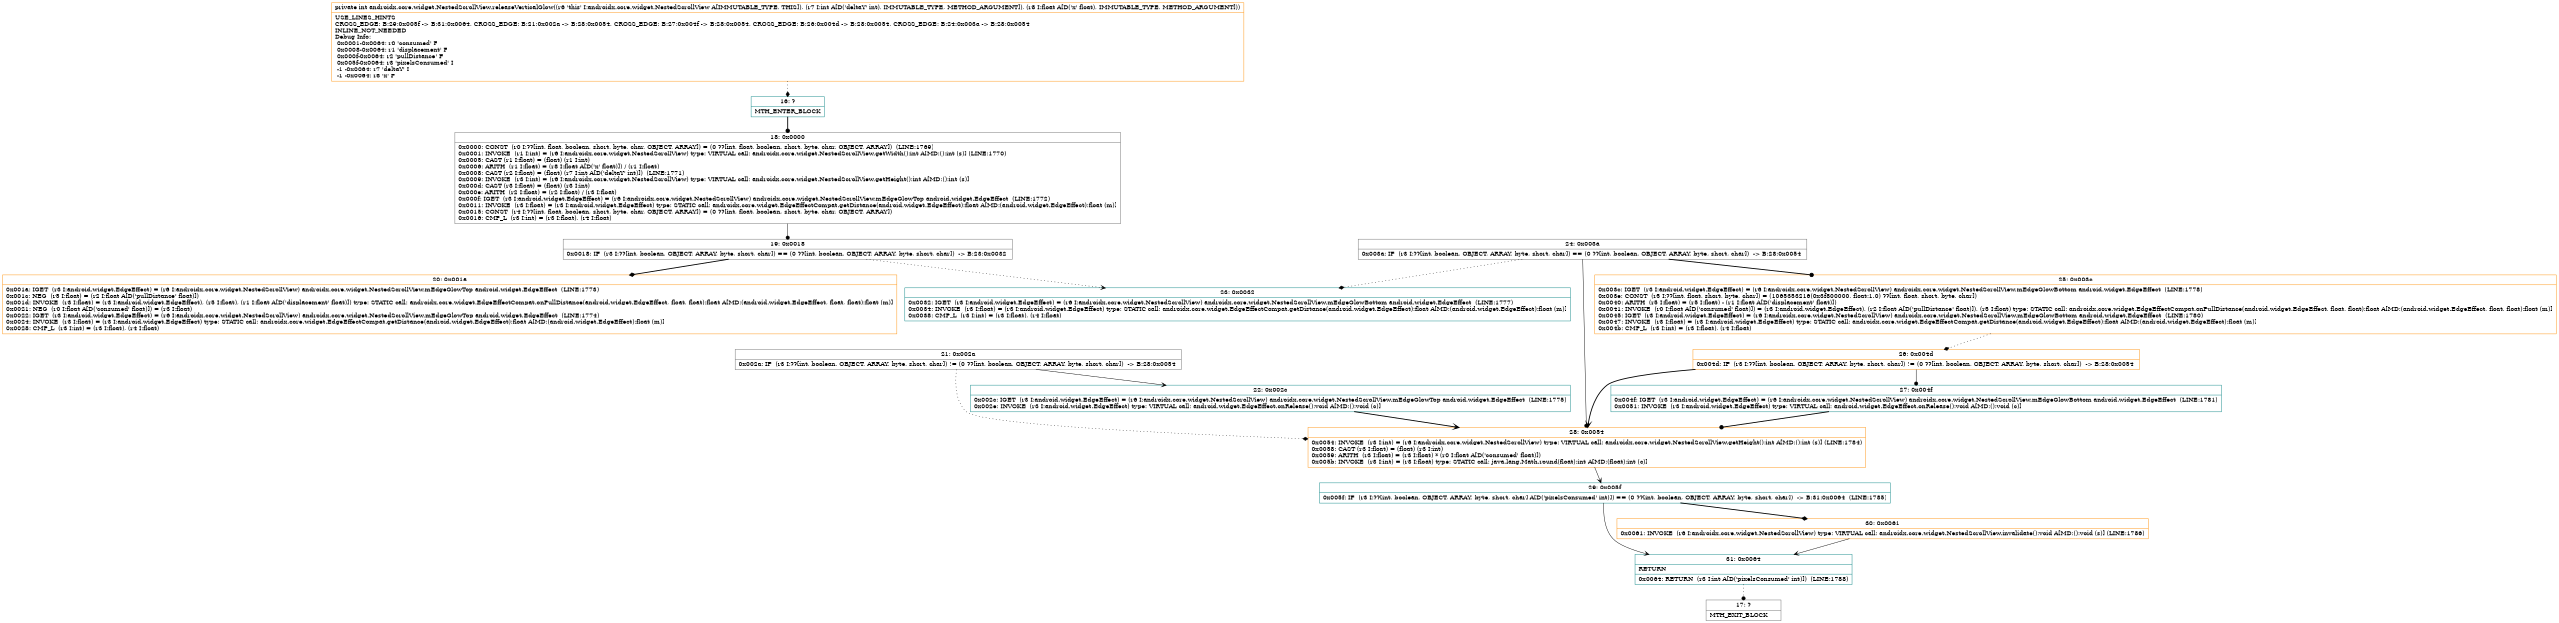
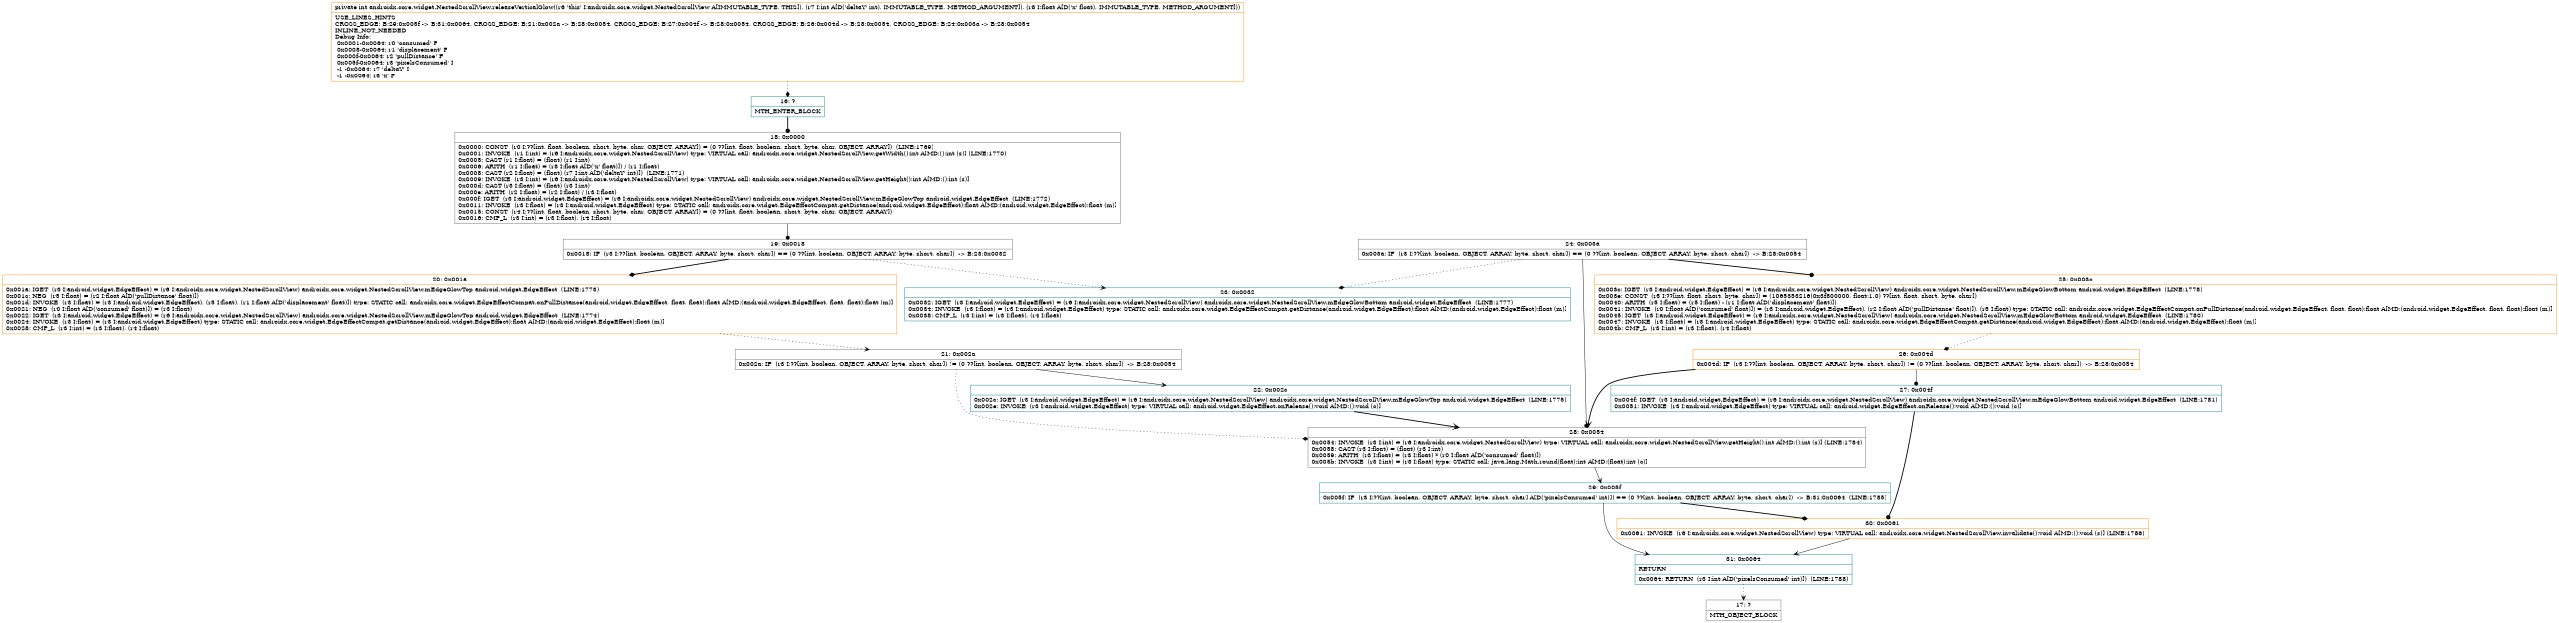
edge "20: 0x001a" -> "21: 0x002a": added
edge "27: 0x004f" -> "28: 0x0054": now "27: 0x004f" -> "30: 0x0061"
node "28: 0x0054": color darkorange -> gray40
edge "31: 0x0064" -> "17: ?": arrowhead dot -> vee
node "17: ?": text "MTH_EXIT_BLOCK" -> "MTH_OBJECT_BLOCK"
